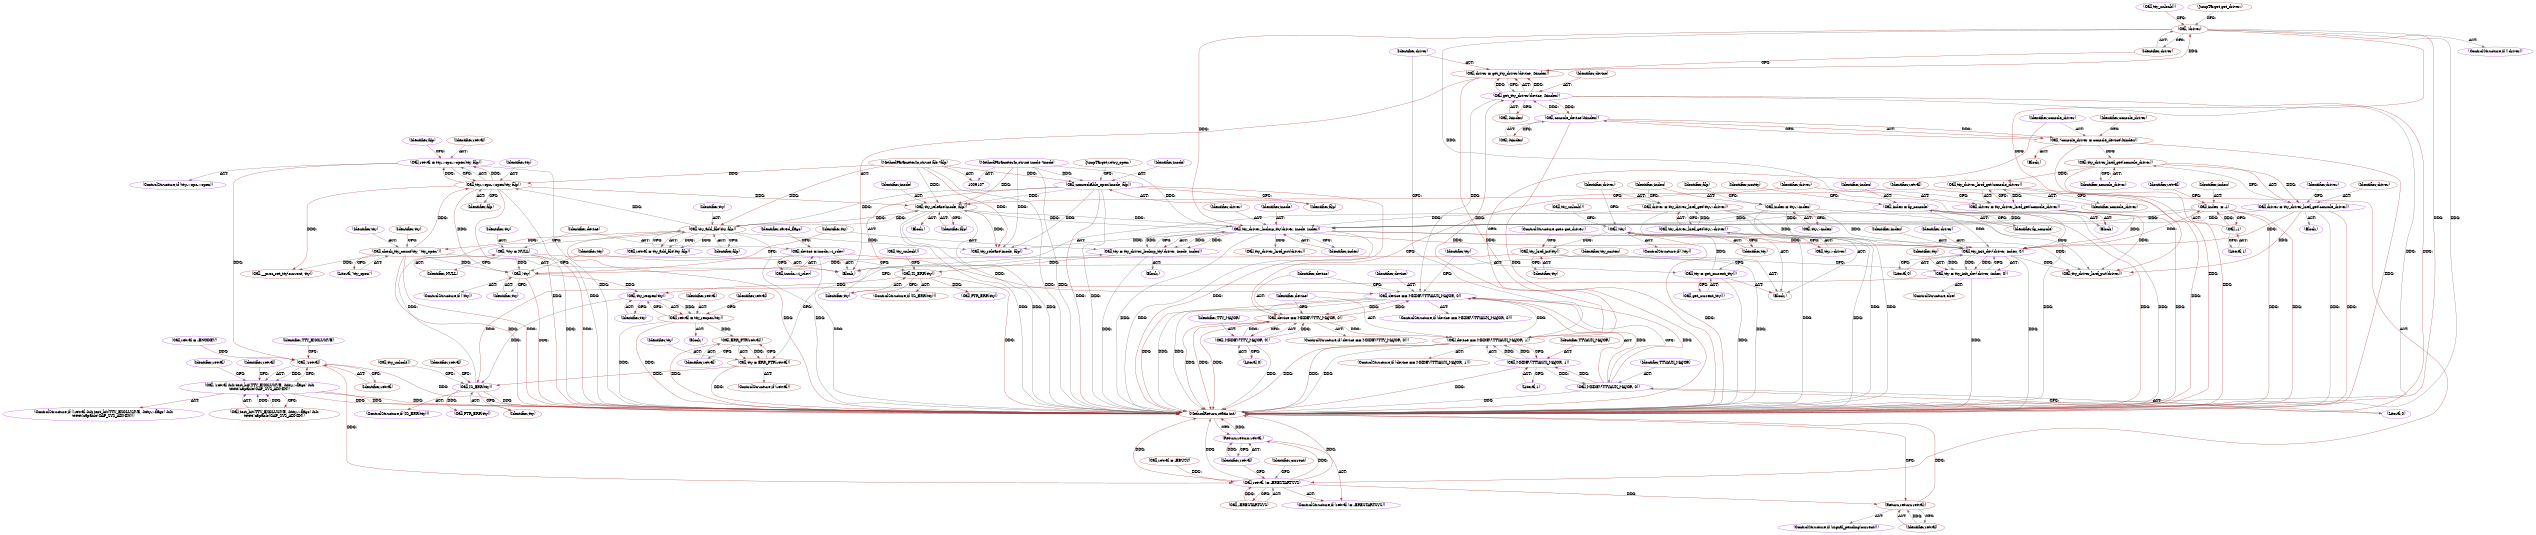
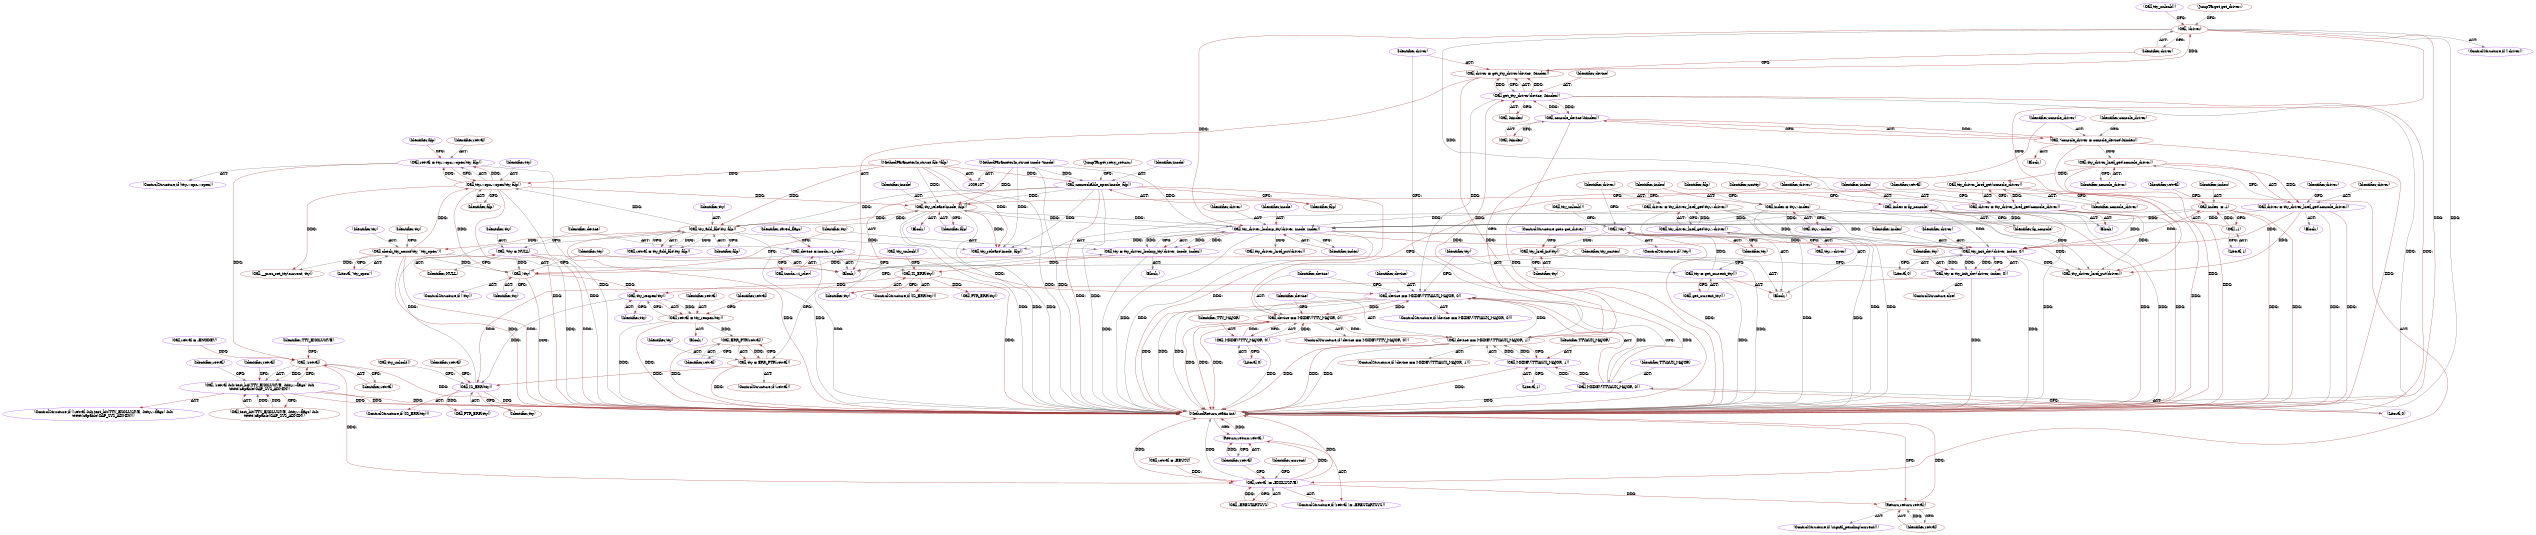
node "(JumpTarget,retry_open:)": label "(JumpTarget,retry_open:)" -> "(JumpTarget,retry_return:)"
node "(Identifier,TTY_MAJOR)": color purple -> brown
node "(Call,retval != -ERESTARTSYS)": label "(Call,retval != -ERESTARTSYS)" -> "(Call,retval != -EXCLUSIVE)"
